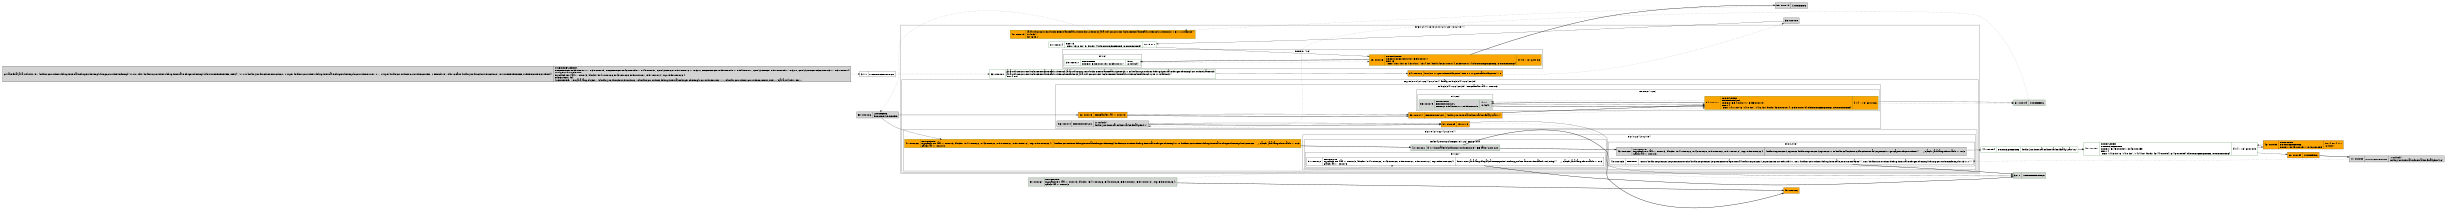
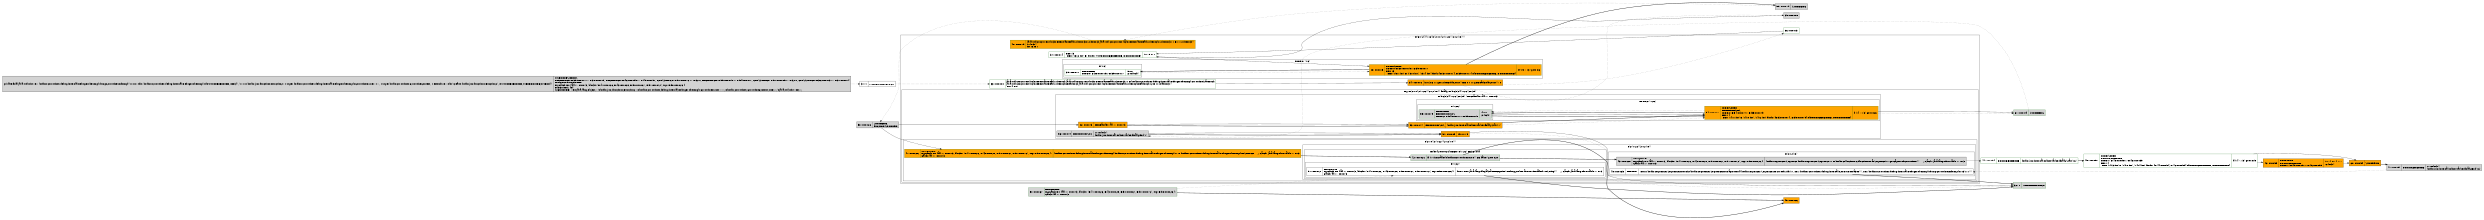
node "36: 0x0013": added
edge "46: 0x0059" -> "45: 0x0057": now "46: 0x0059" -> "60: 0x005f"
